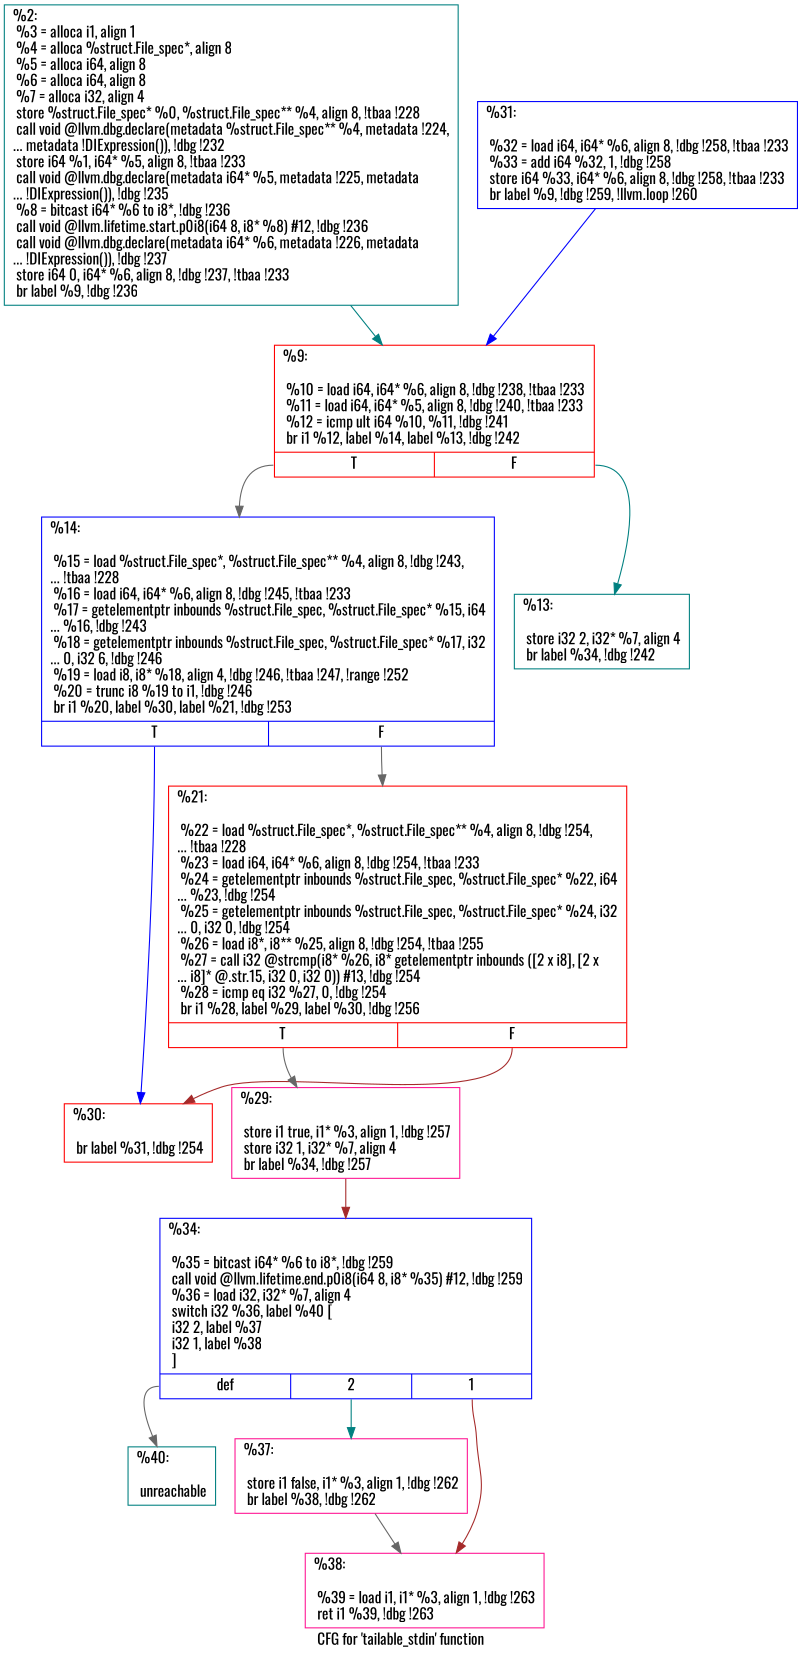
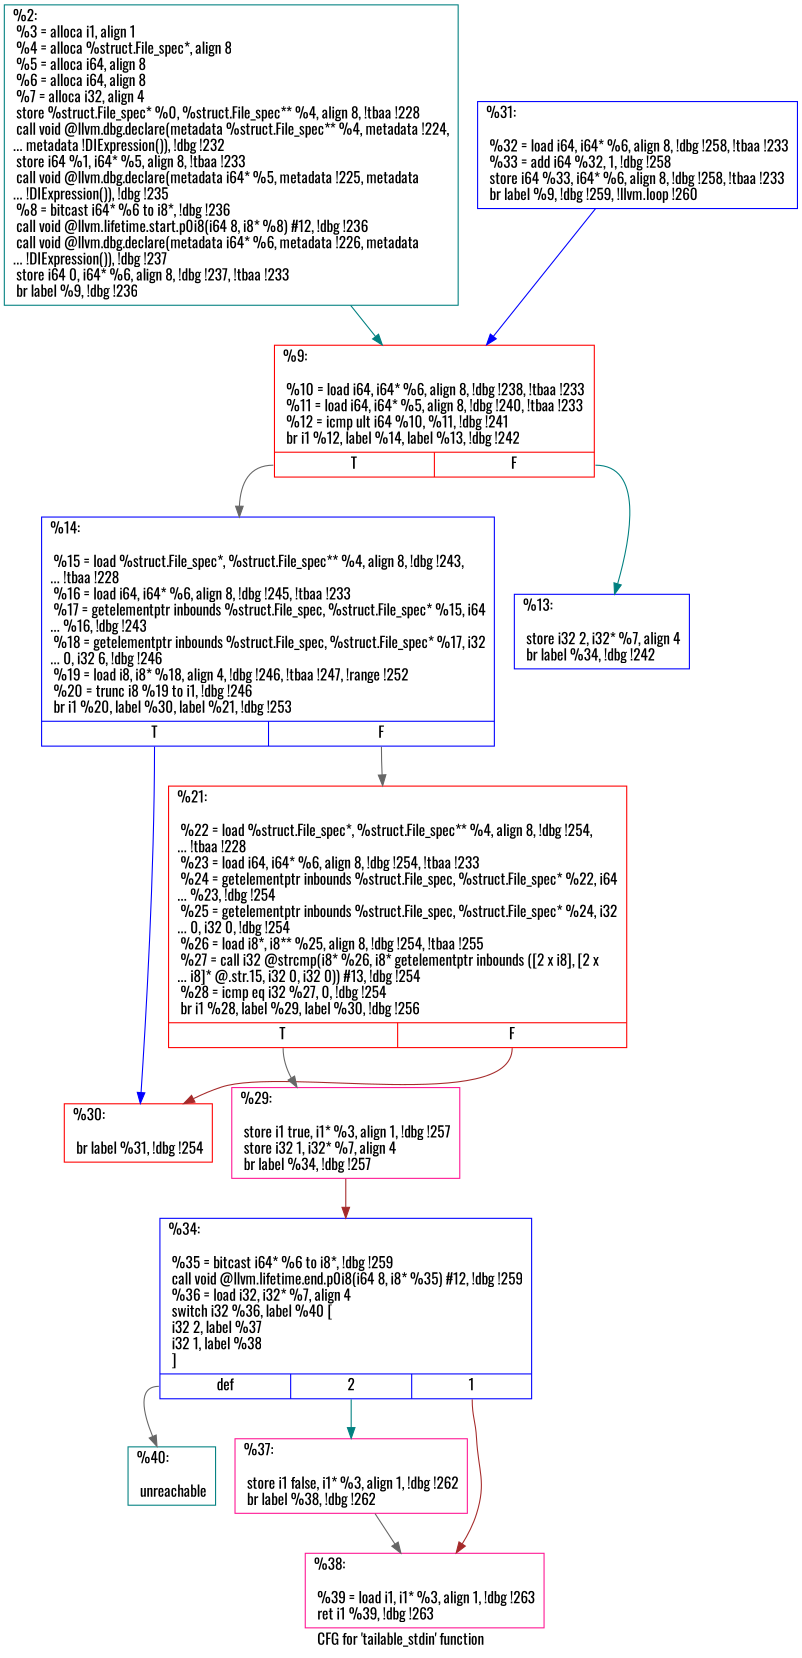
node "%13:": color teal -> blue
